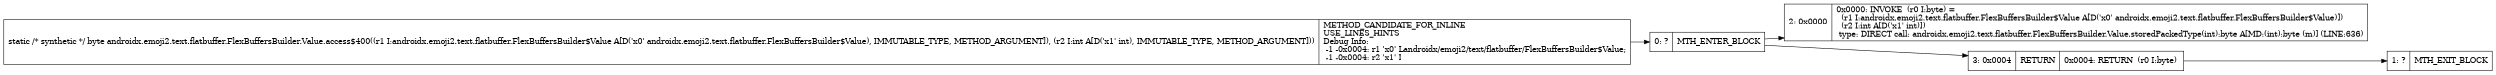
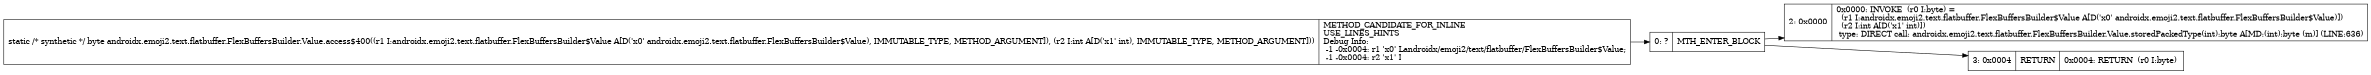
node "1: ?": removed
